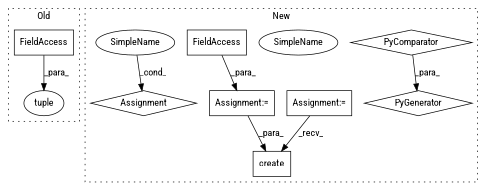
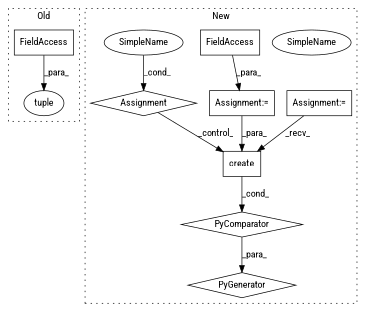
edge "Assignment" -> "create": added, label "_control_"
edge "create" -> "PyComparator": added, label "_cond_"
